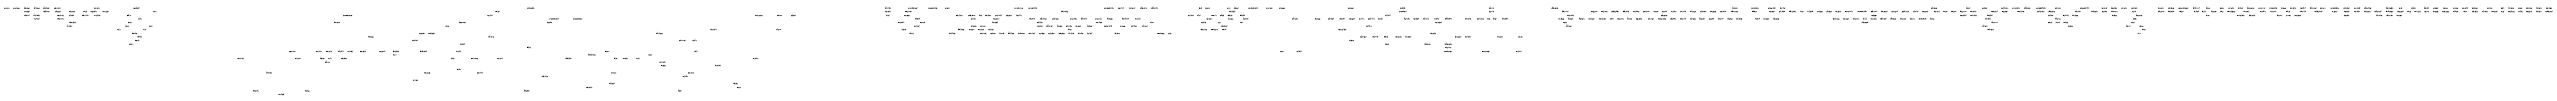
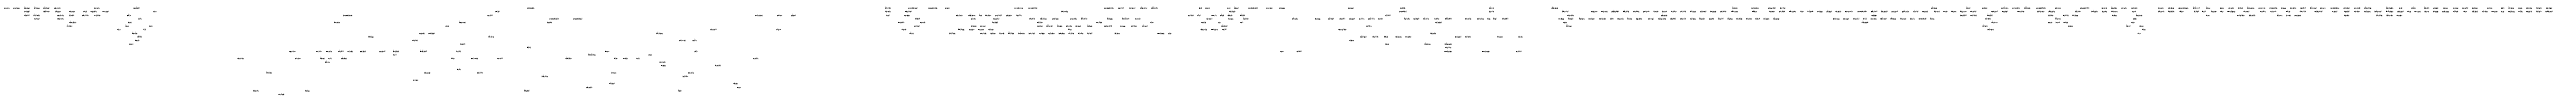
node "Gpr146-77371845": removed
node "Pot1b-73925715": added
